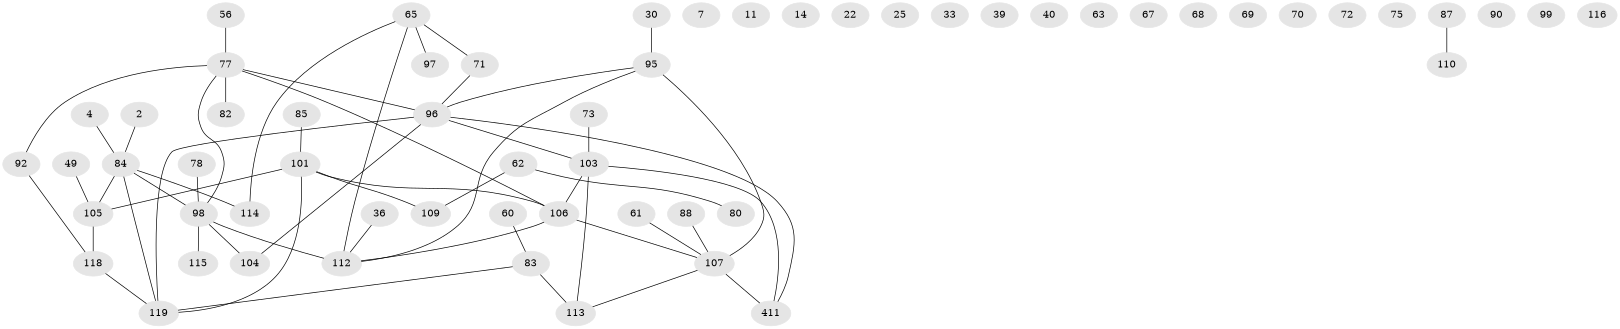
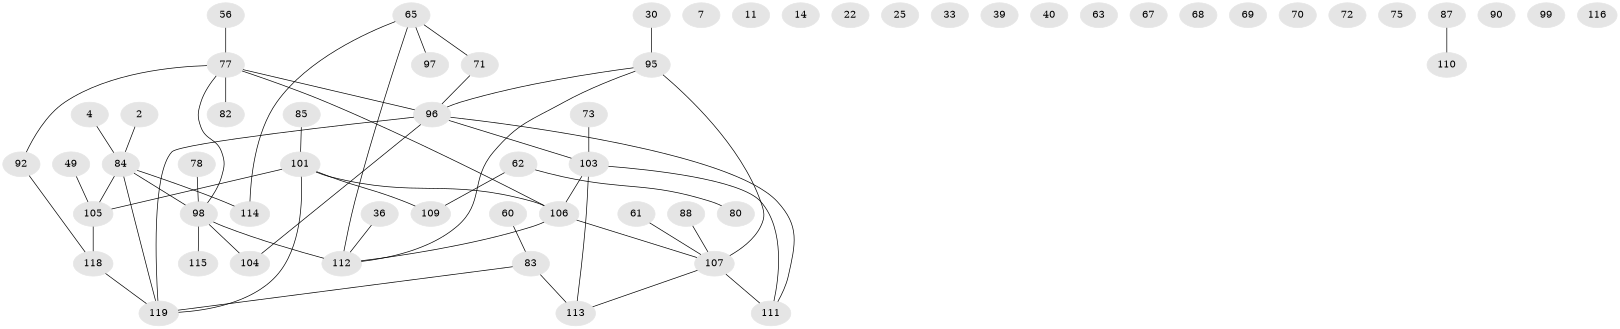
node "411": label "411" -> "111"
